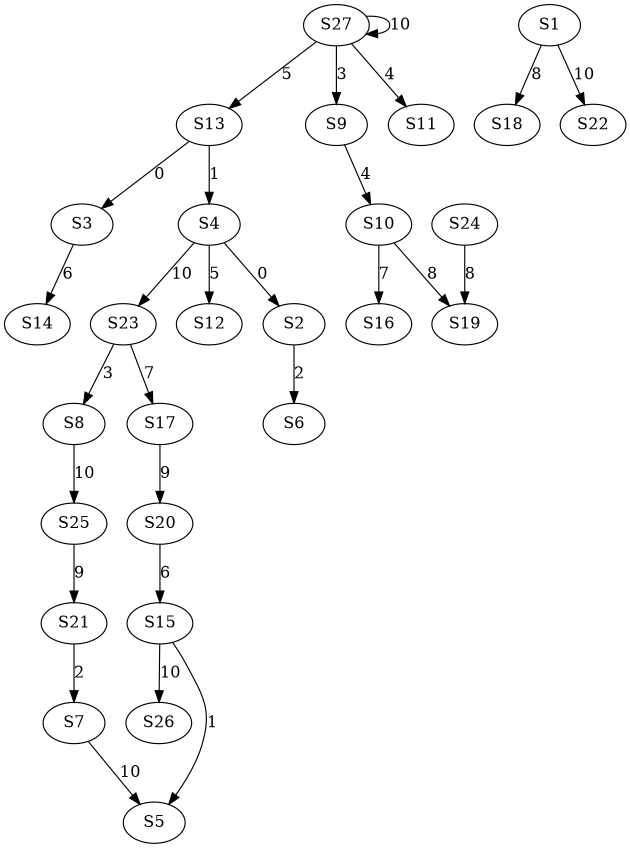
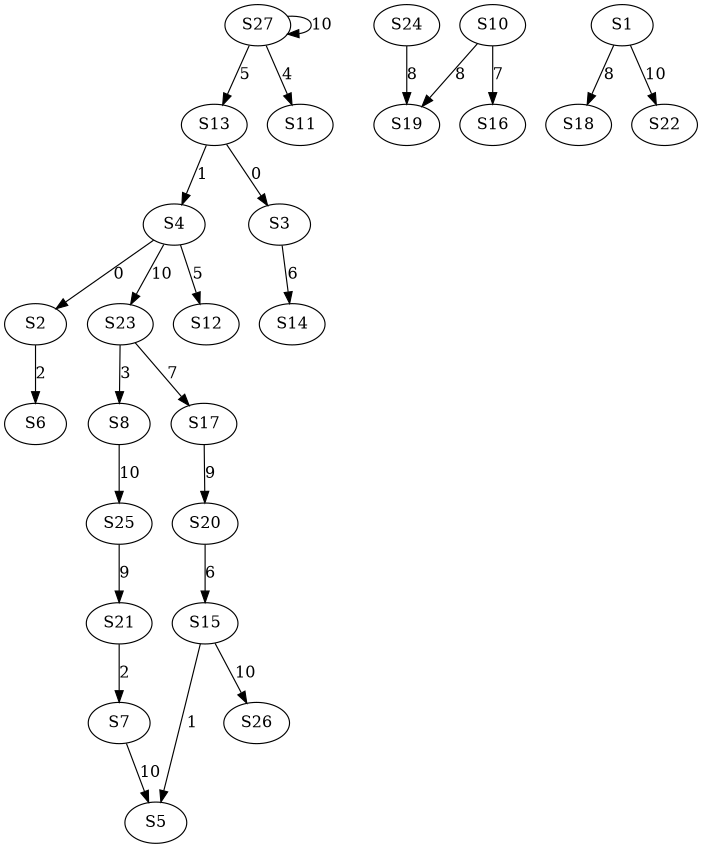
node "S9": removed
